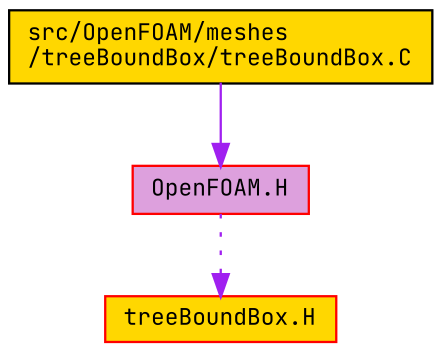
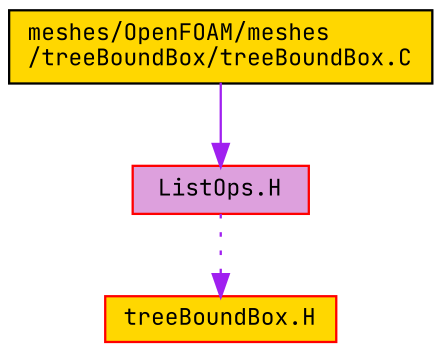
node "src/OpenFOAM/meshes /treeBoundBox/treeBoundBox.C": label "src/OpenFOAM/meshes /treeBoundBox/treeBoundBox.C" -> "meshes/OpenFOAM/meshes /treeBoundBox/treeBoundBox.C"
node "OpenFOAM.H": label "OpenFOAM.H" -> "ListOps.H"
